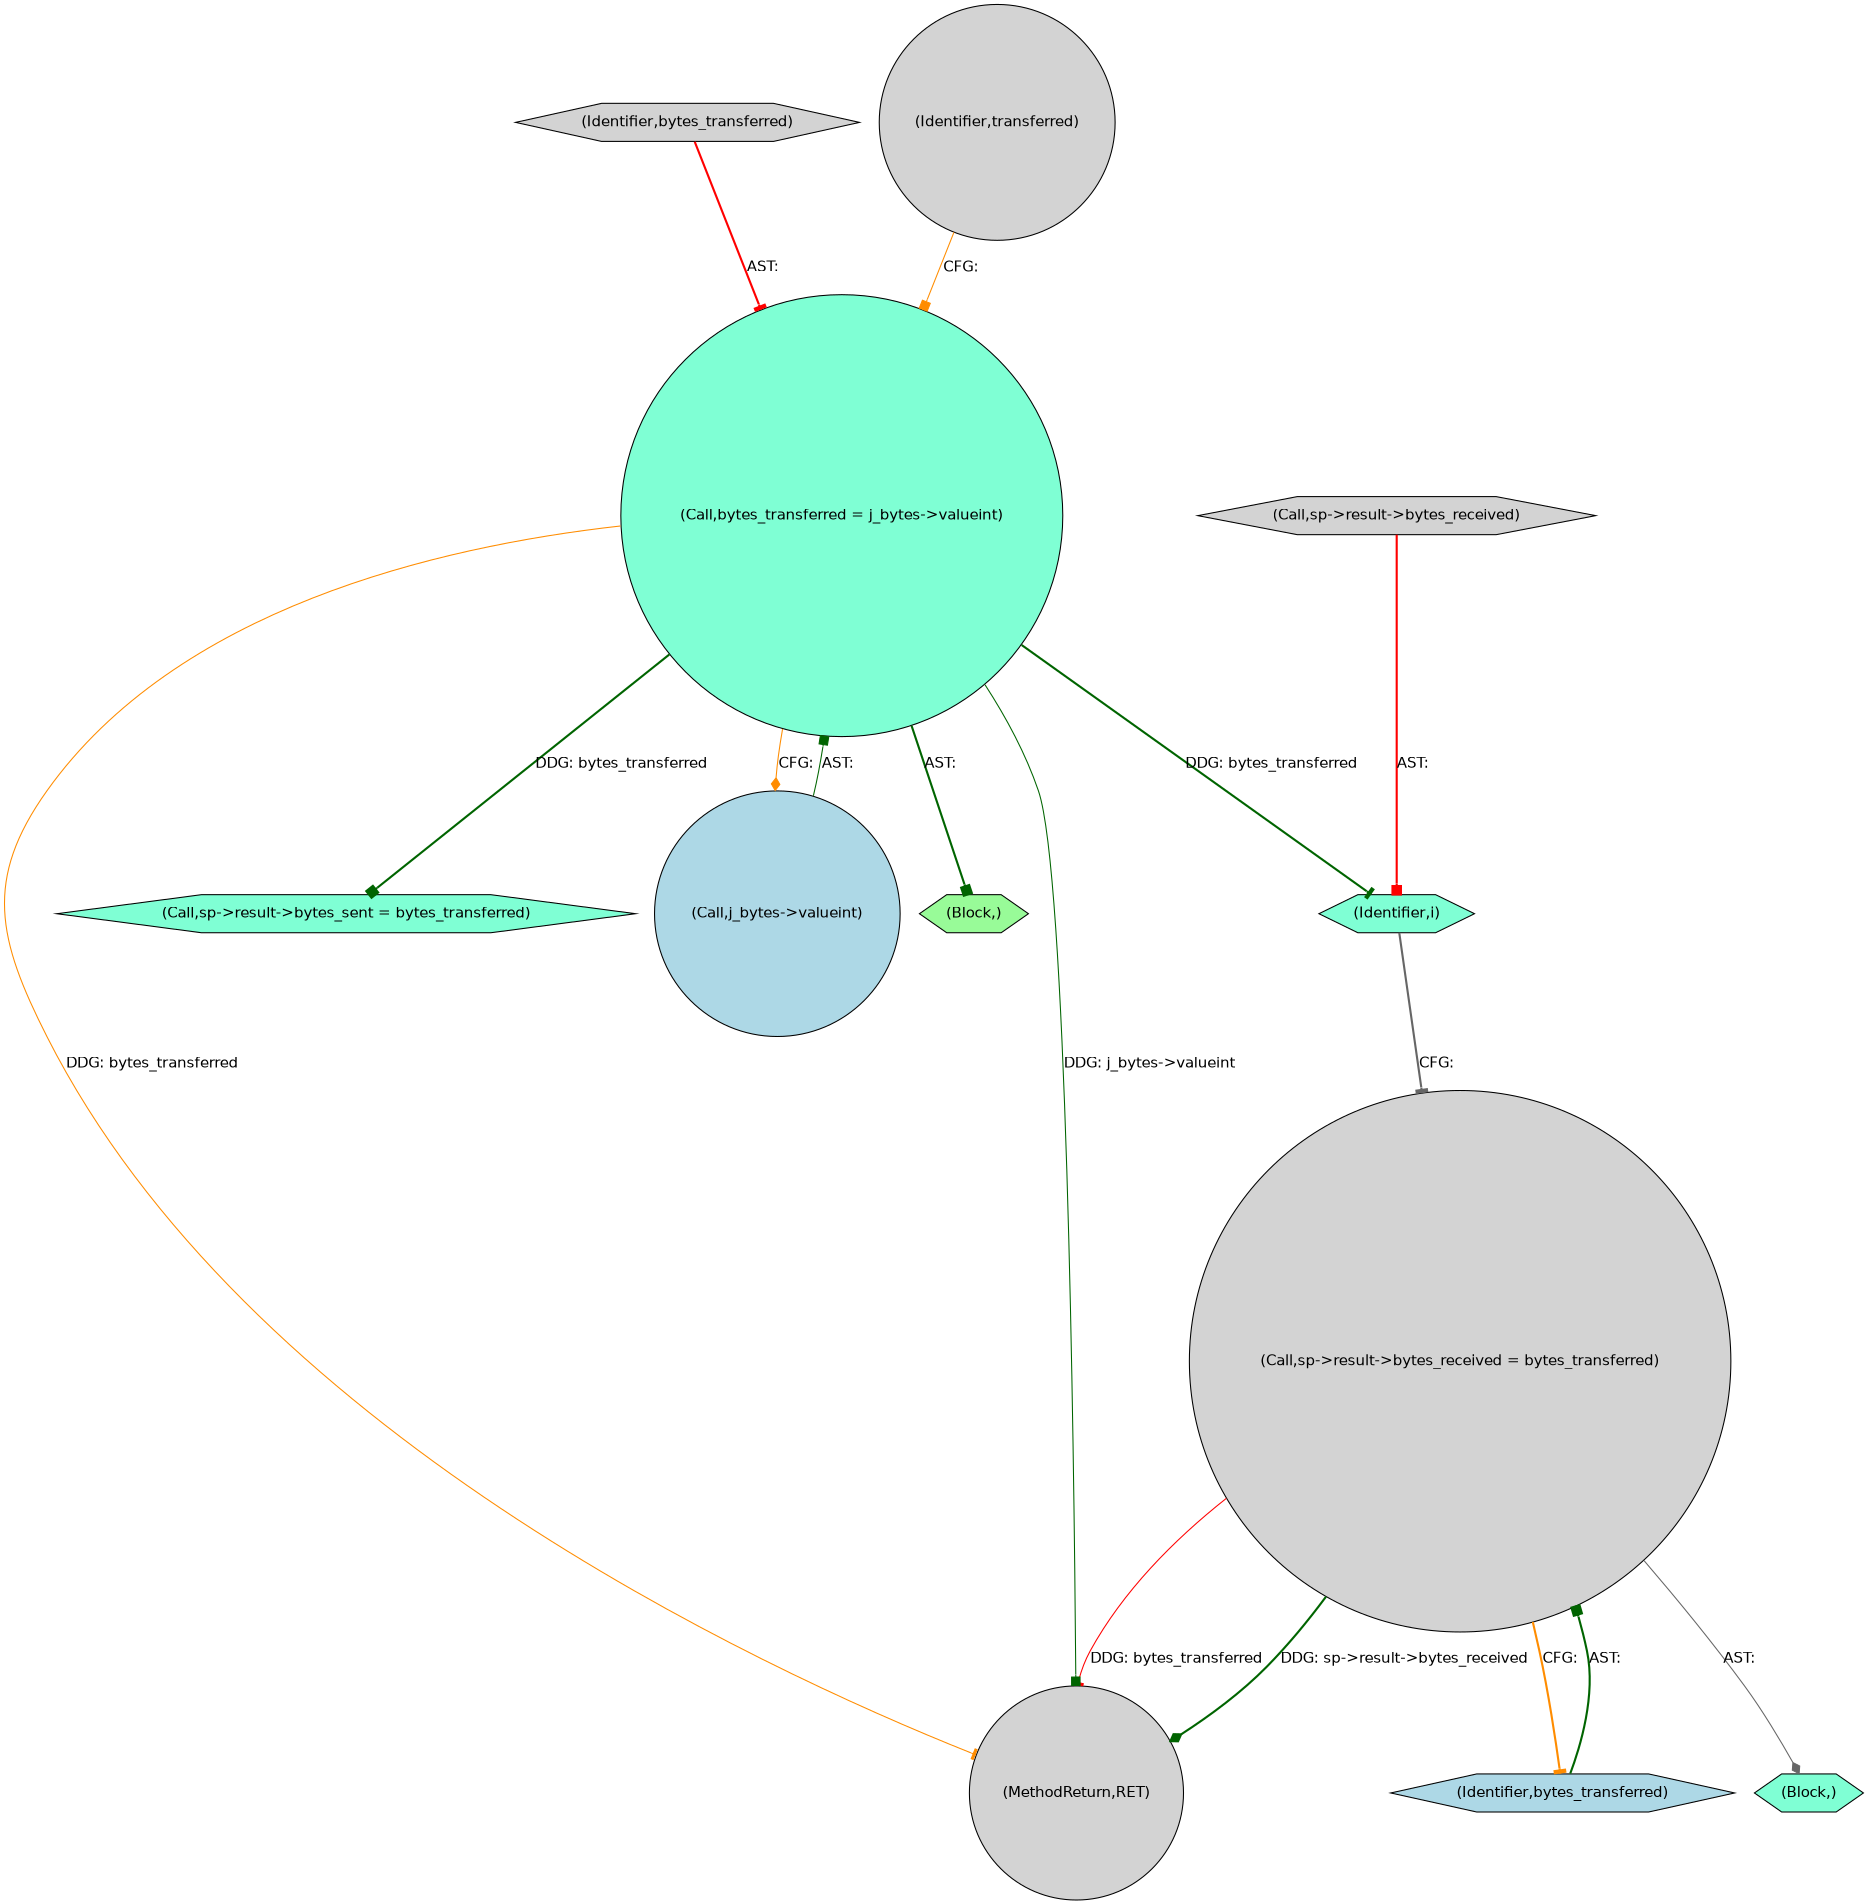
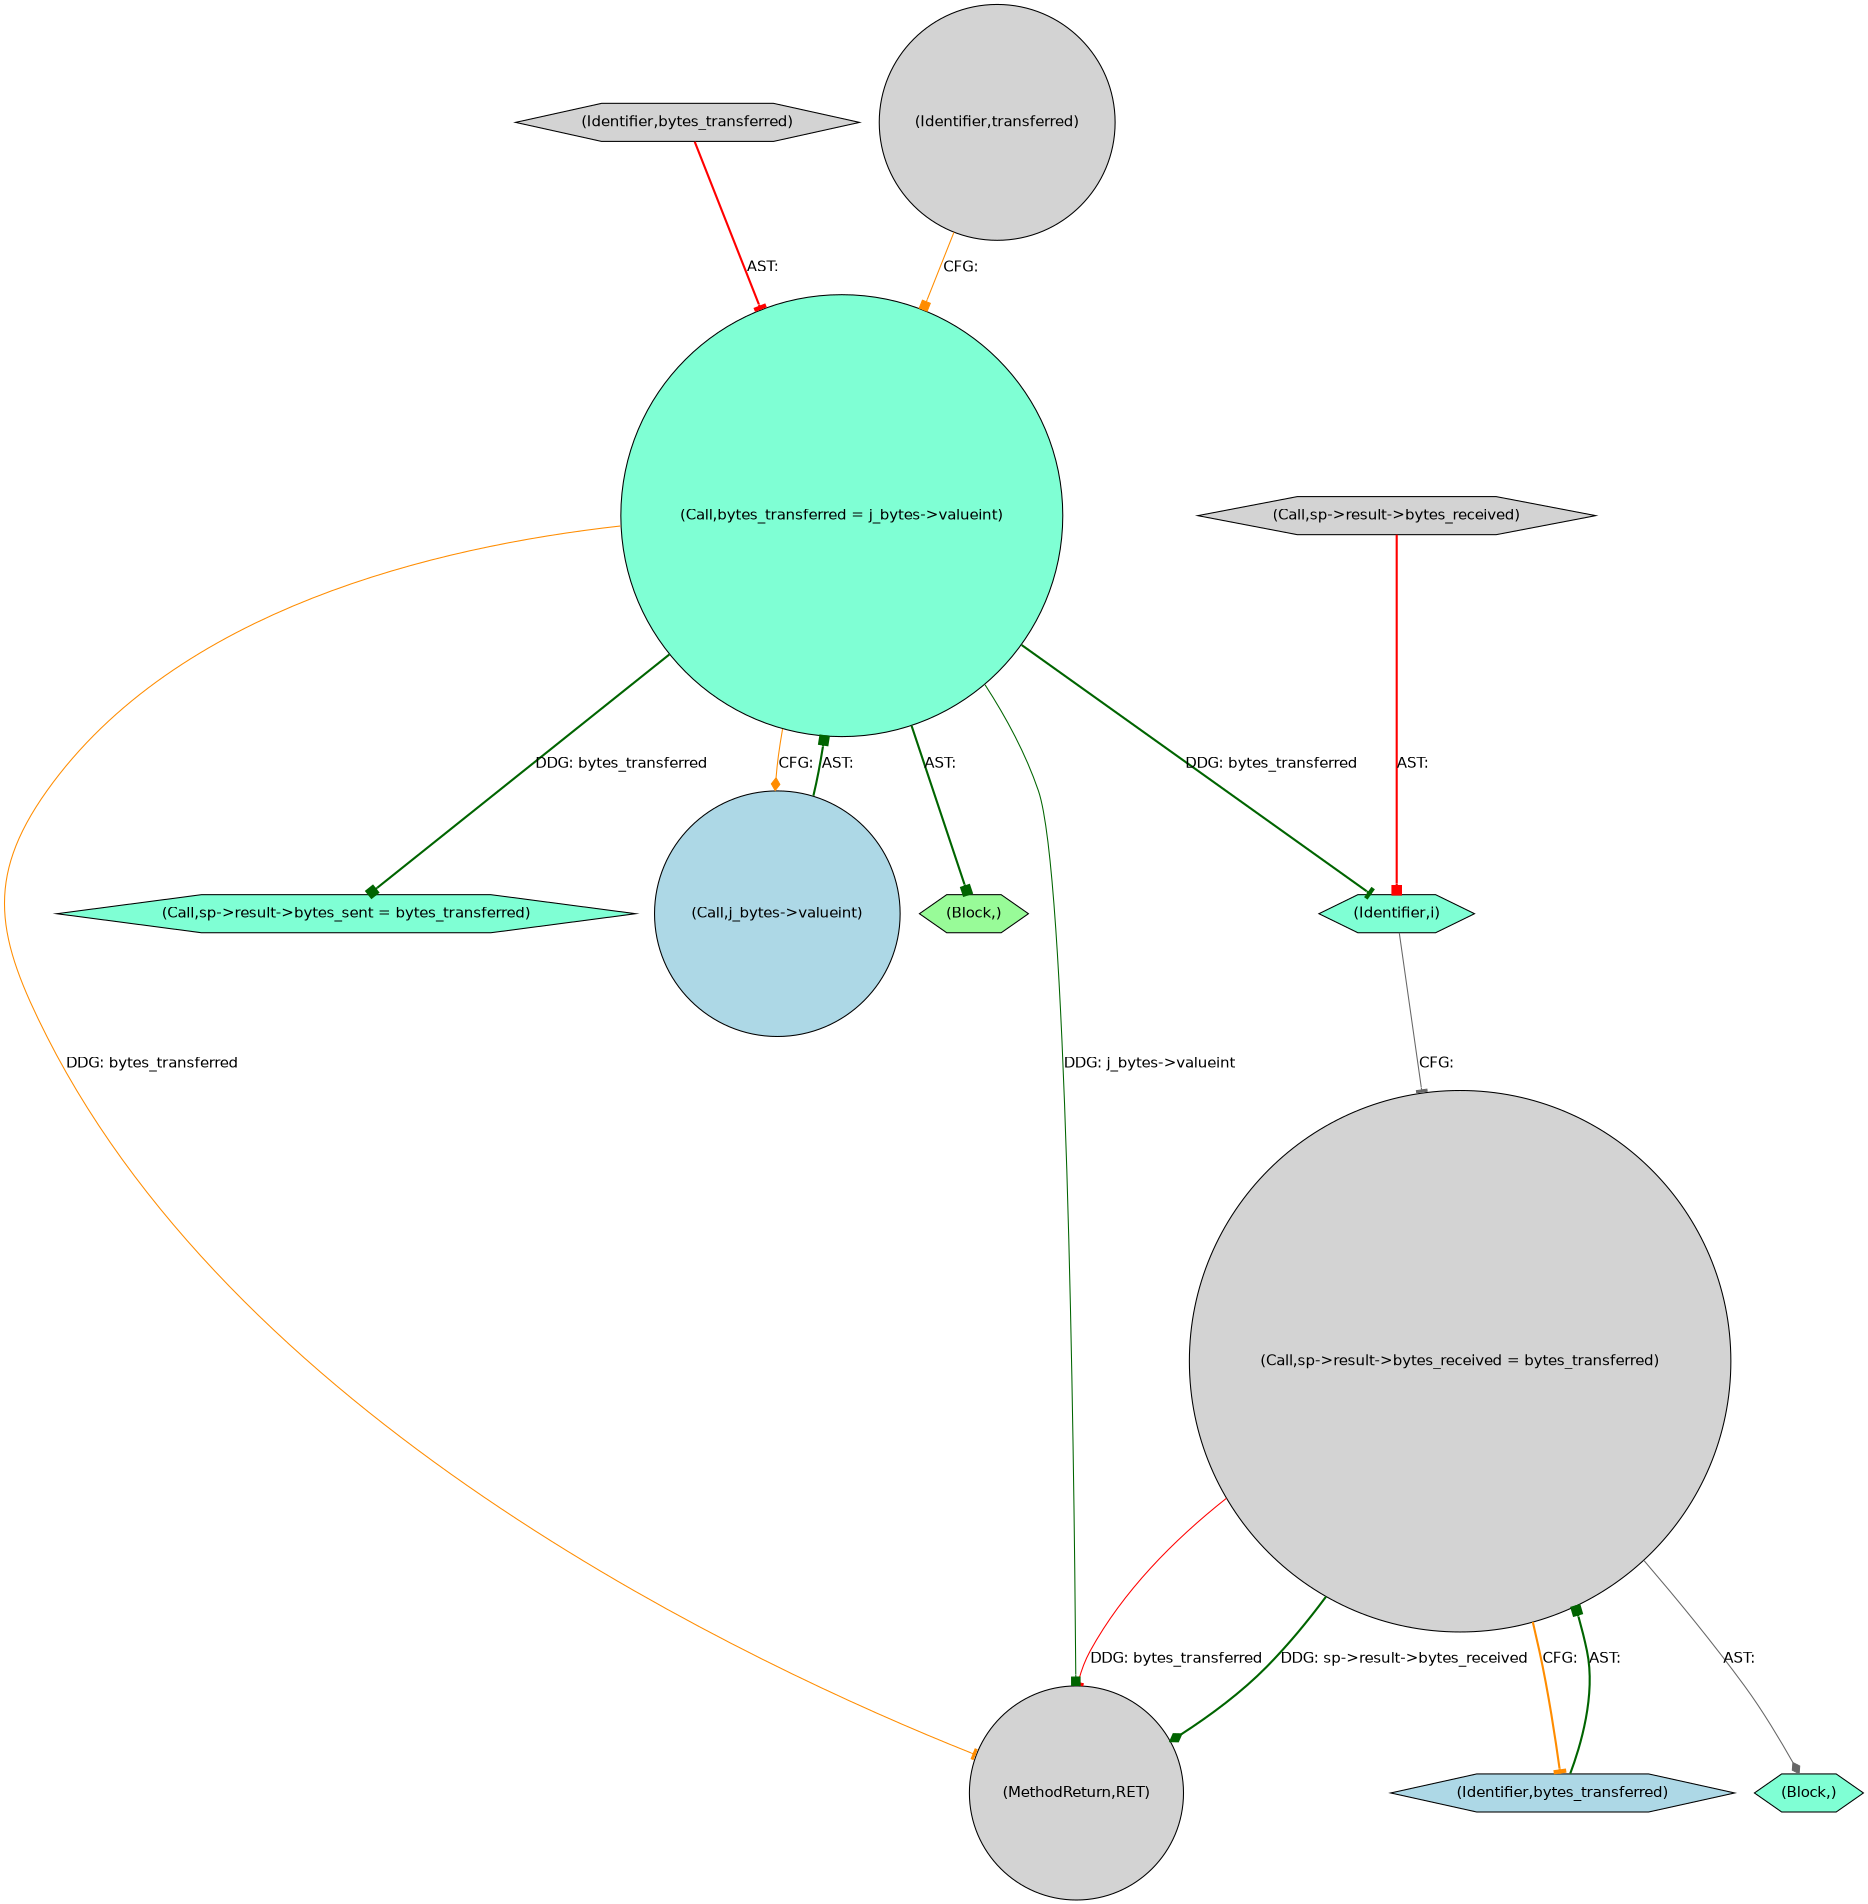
edge "(Call,j_bytes->valueint)" -> "(Call,bytes_transferred = j_bytes->valueint)": style solid -> bold
edge "(Identifier,i)" -> "(Call,sp->result->bytes_received = bytes_transferred)": style bold -> solid
